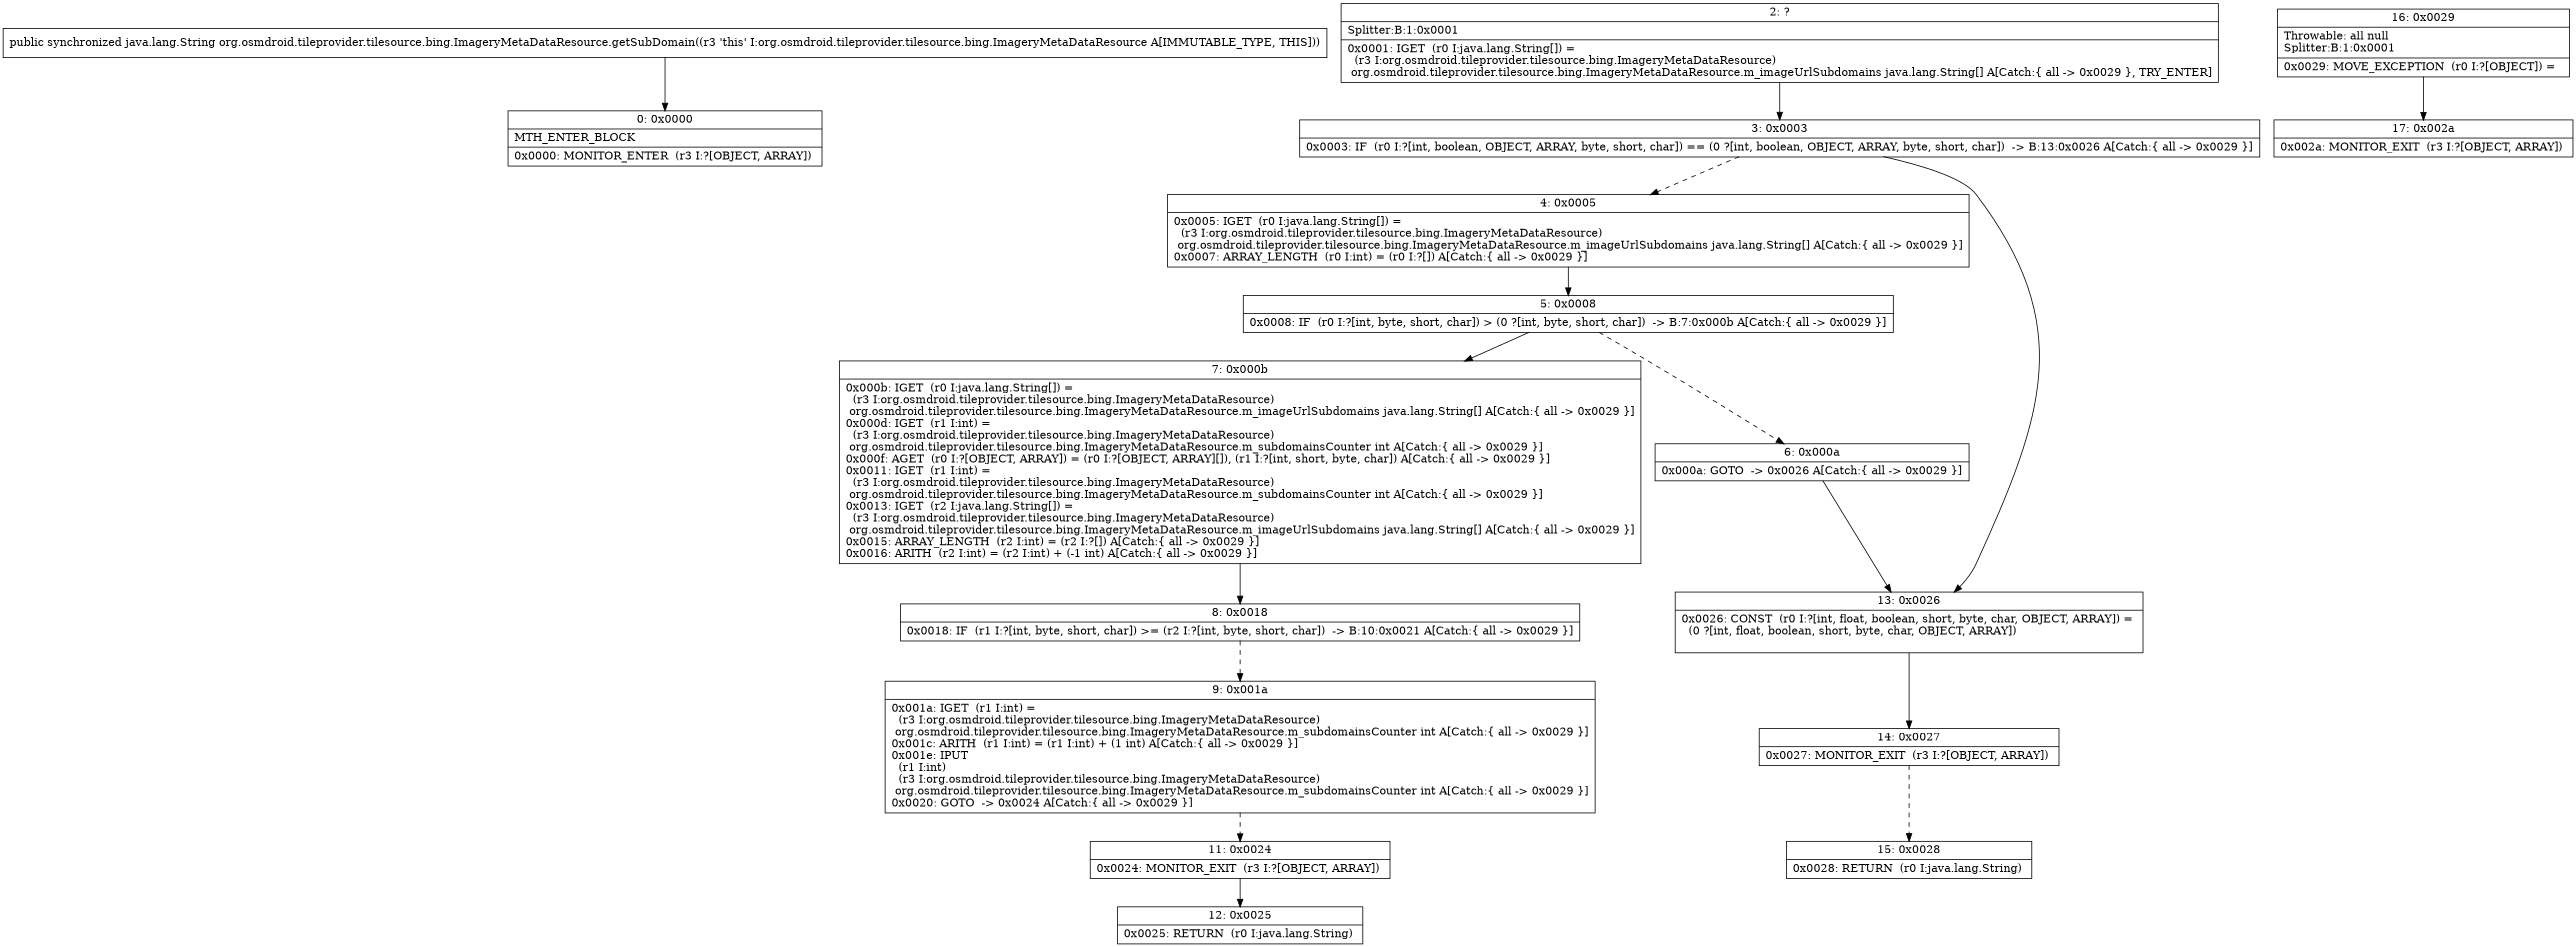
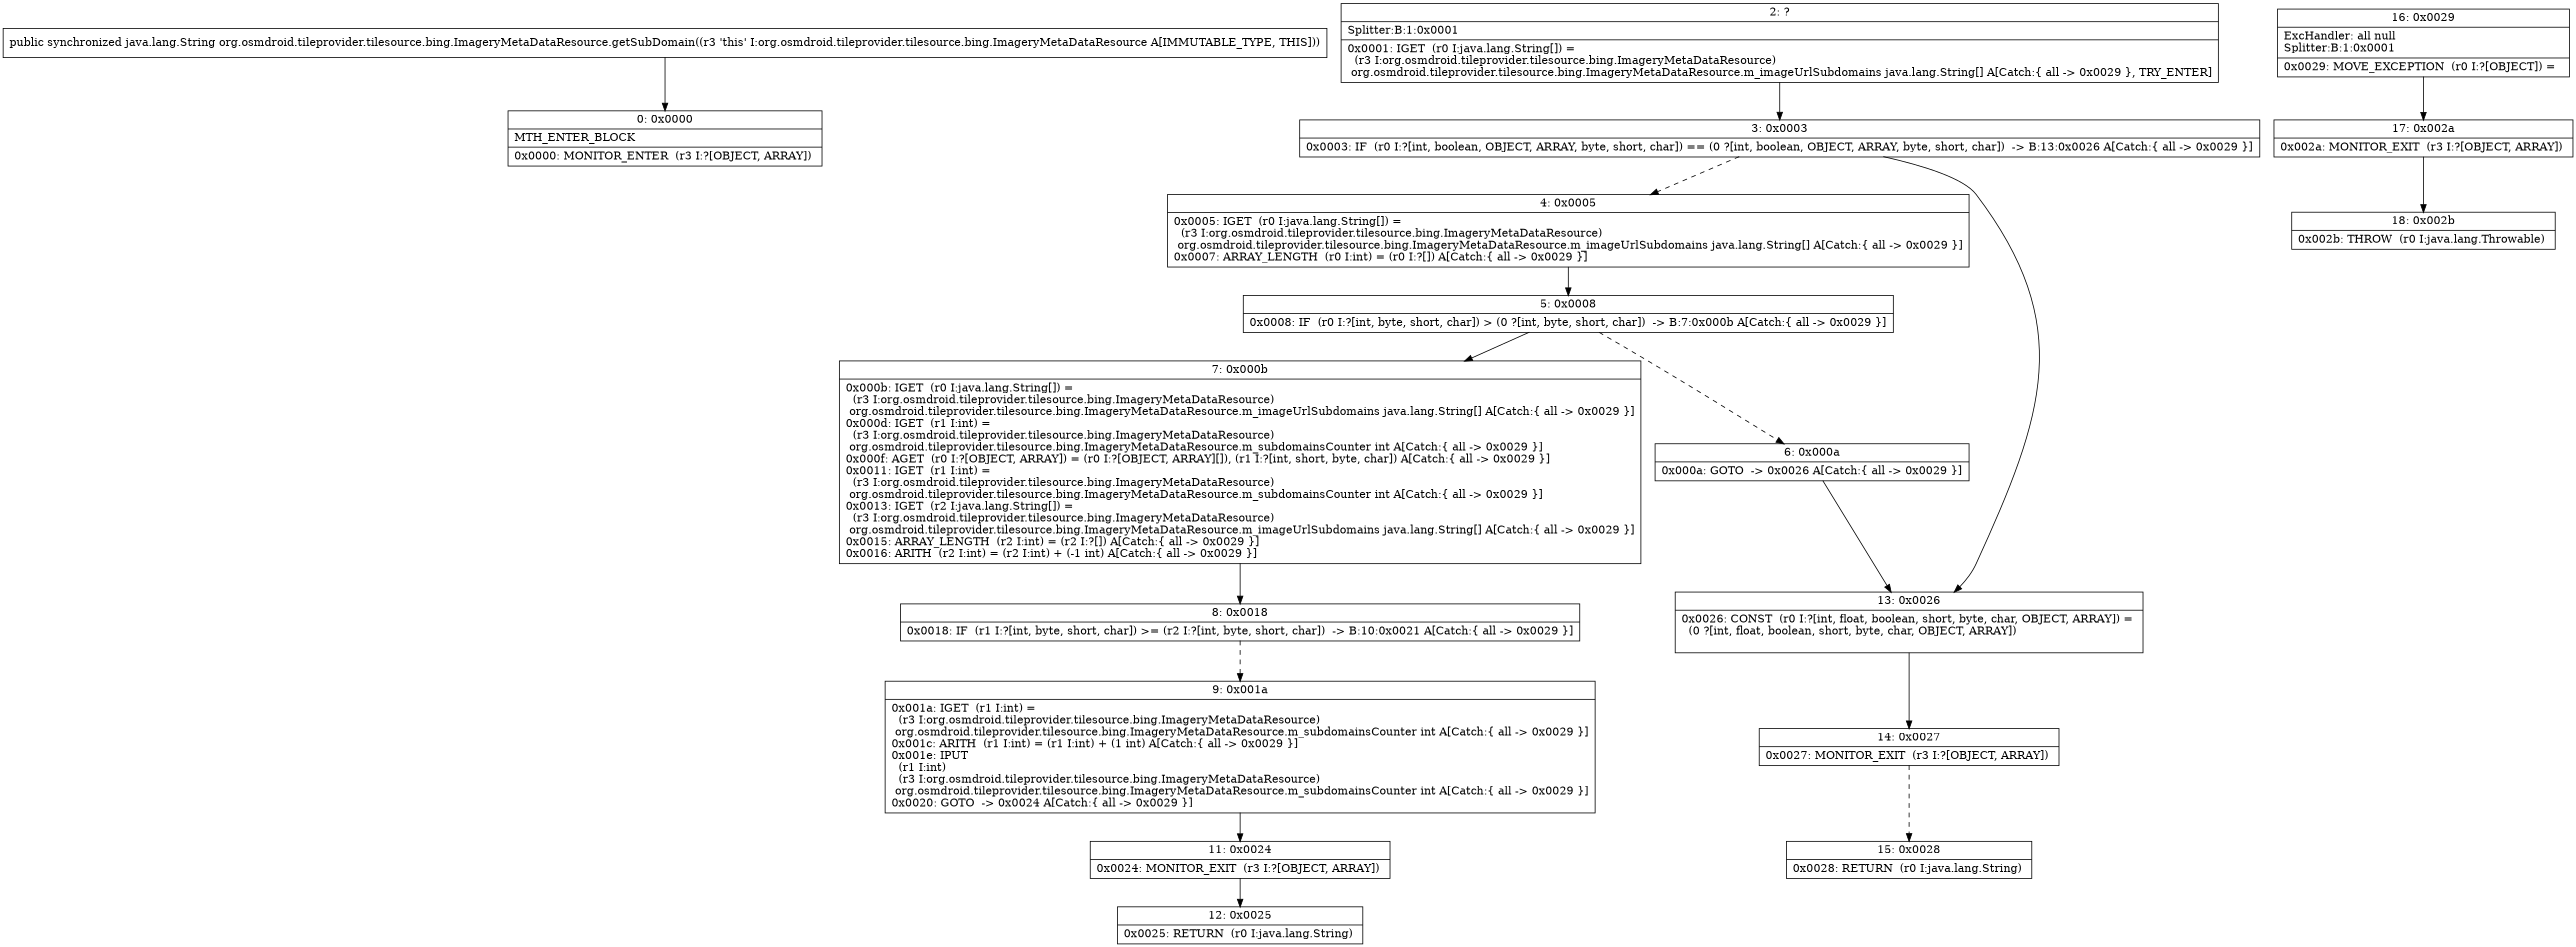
node "16: 0x0029": text "Throwable: all null" -> "ExcHandler: all null"
node "18: 0x002b": added
edge "9: 0x001a" -> "11: 0x0024": style dashed -> solid
